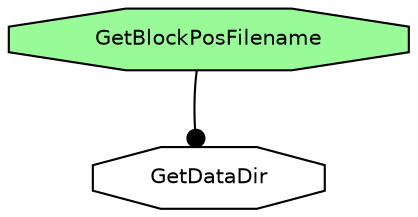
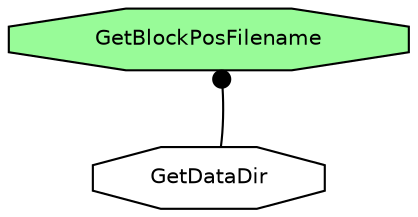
edge "GetBlockPosFilename" -> "GetDataDir": reversed
